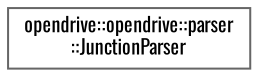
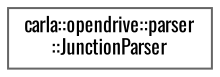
node "opendrive::opendrive::parser ::JunctionParser": label "opendrive::opendrive::parser ::JunctionParser" -> "carla::opendrive::parser ::JunctionParser"
